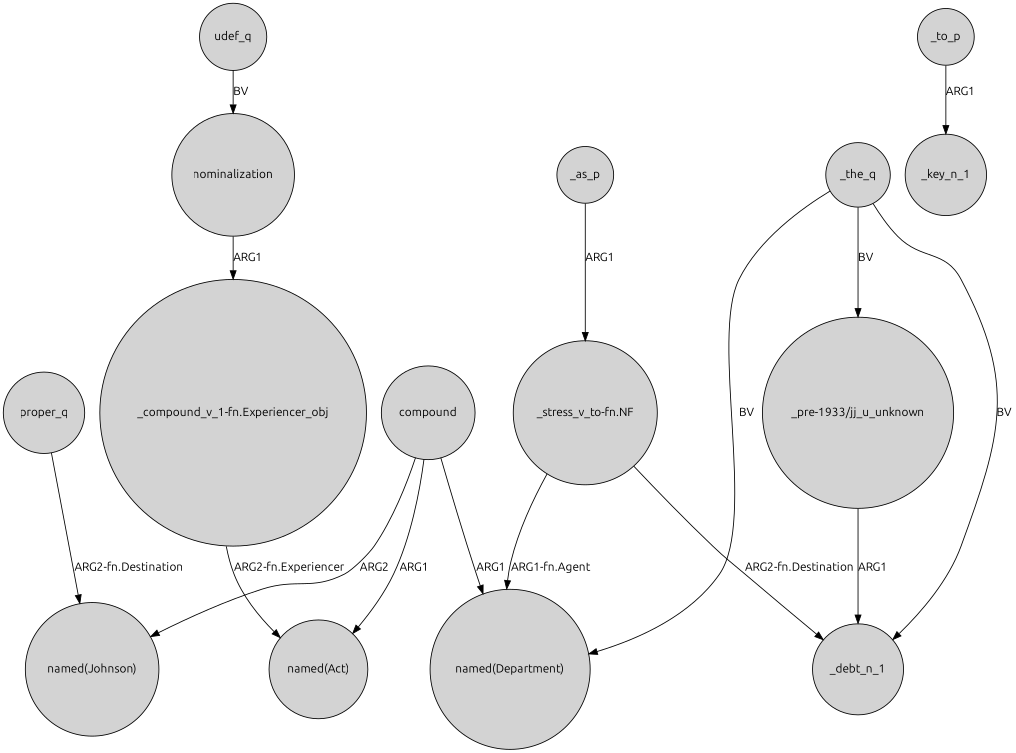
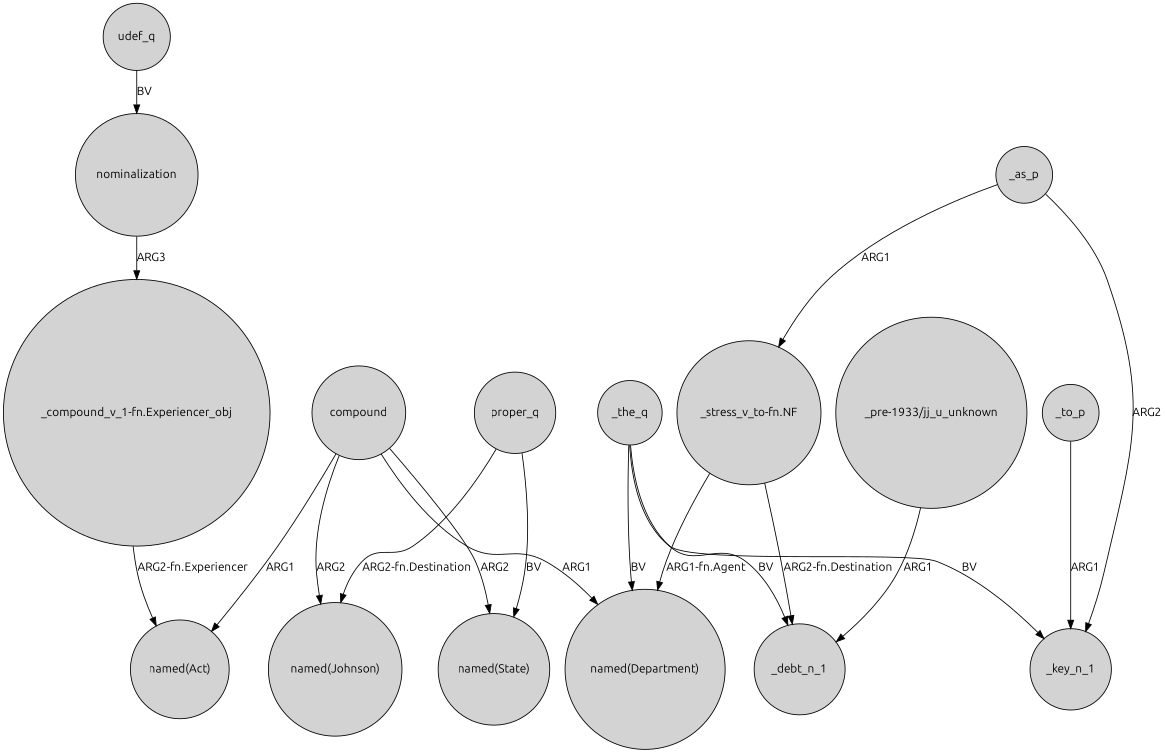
edge "nominalization" -> "_compound_v_1-fn.Experiencer_obj": label "ARG1" -> "ARG3"
edge "_the_q" -> "_pre-1933/jj_u_unknown": now "_the_q" -> "_key_n_1"
edge "_as_p" -> "_key_n_1": added, label "ARG2"
node "named(State)": added
